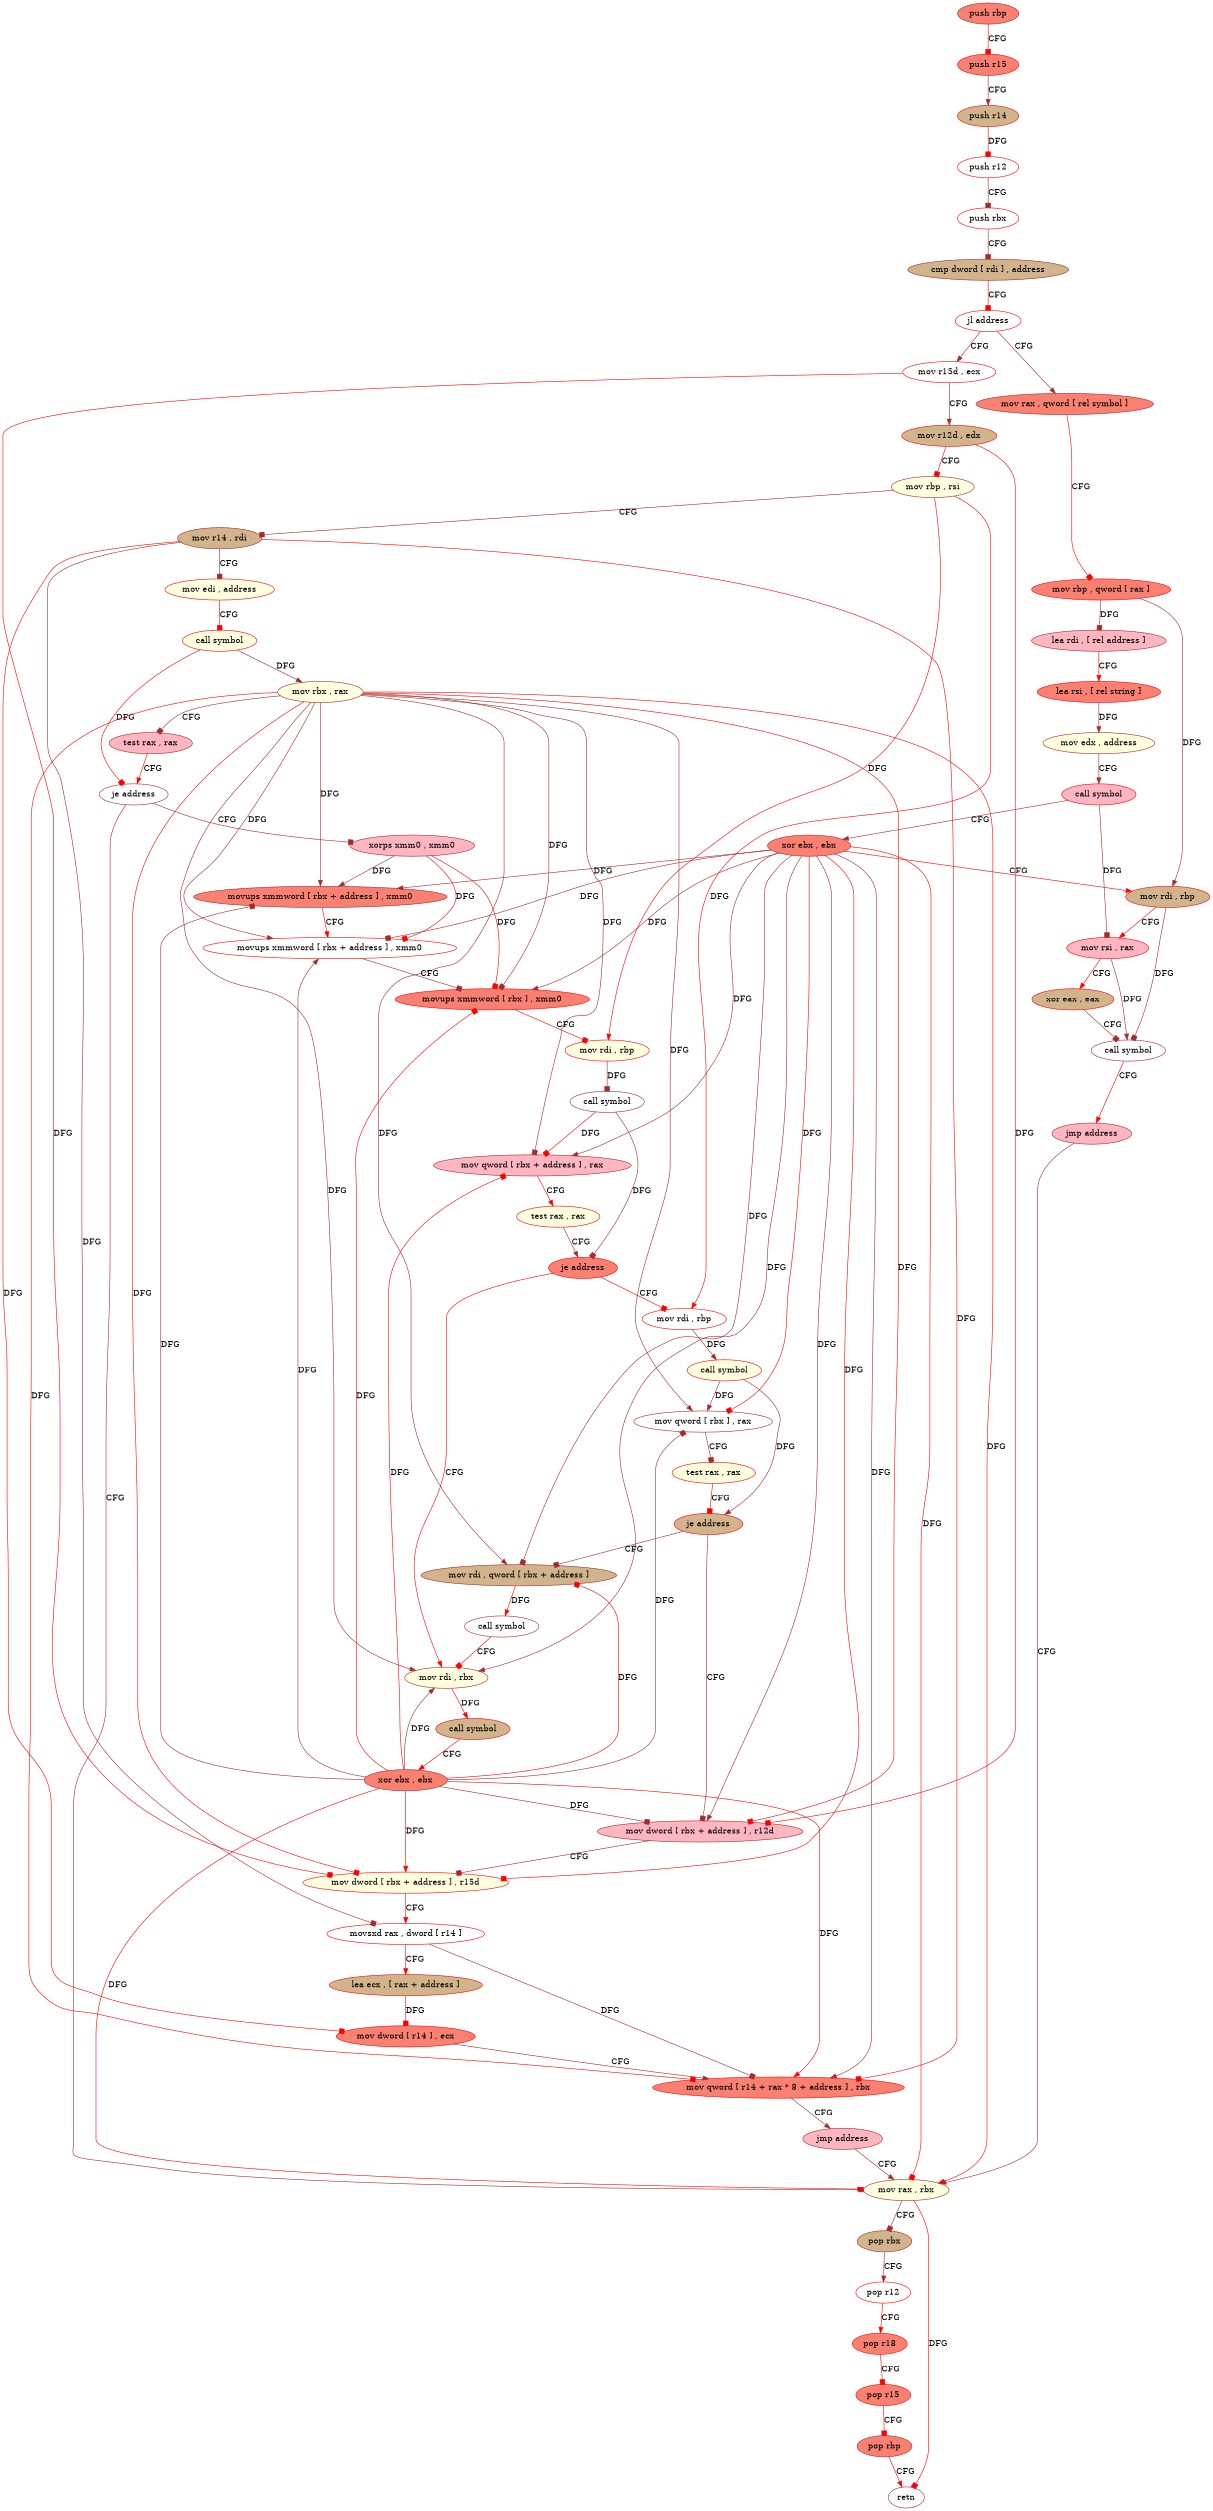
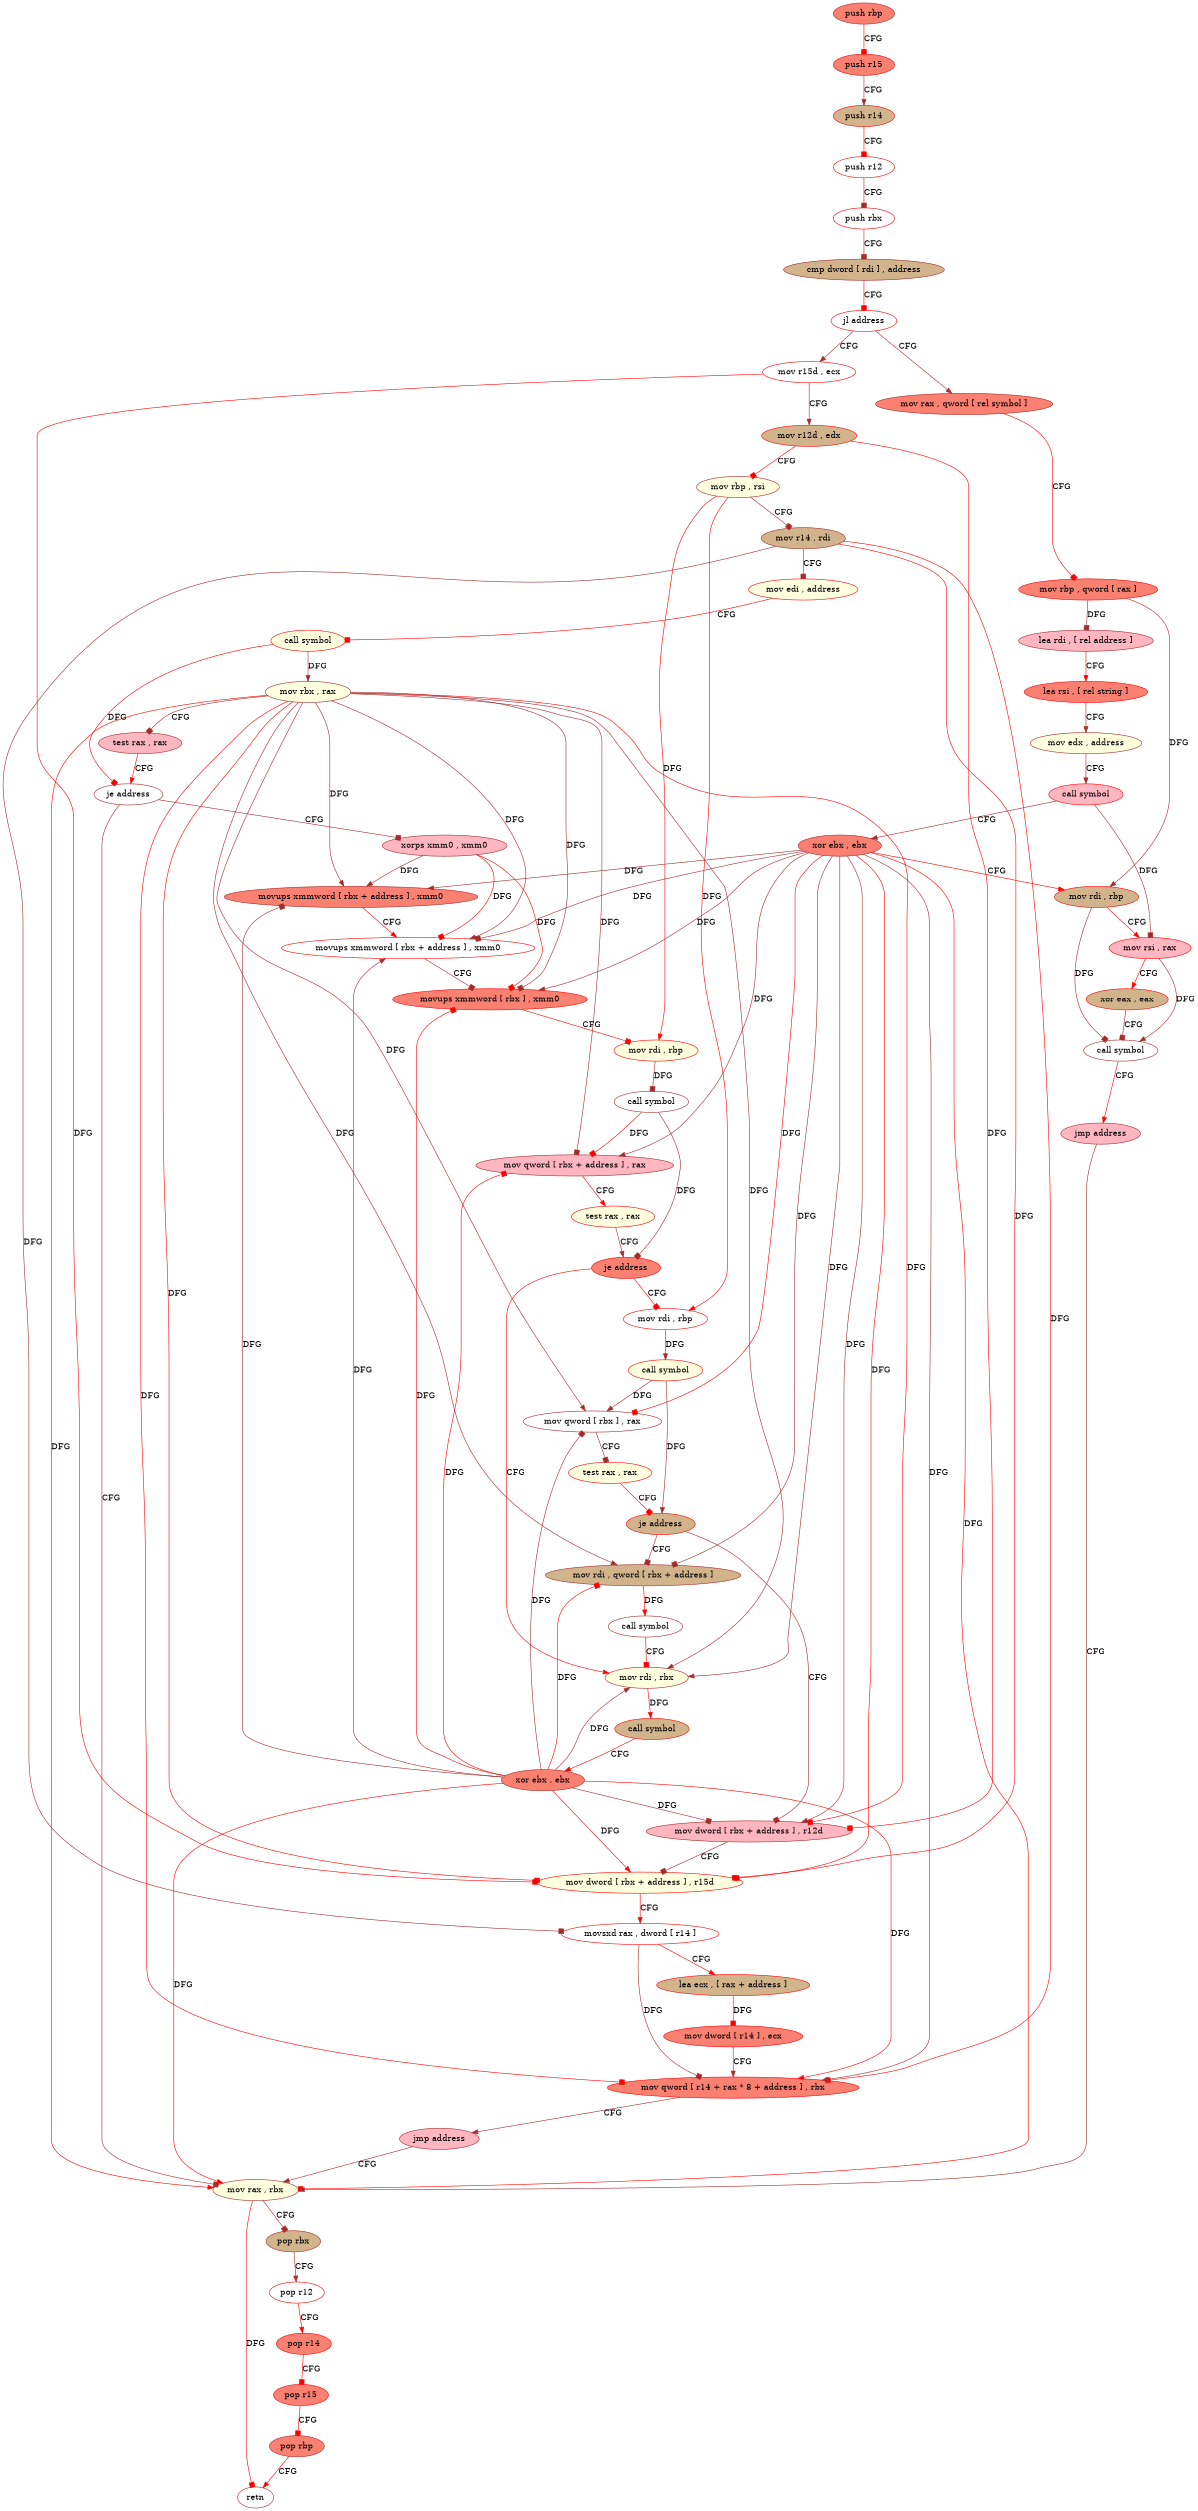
edge "push r14" -> "push r12": label "DFG" -> "CFG"
edge "lea rsi , [ rel string ]" -> "mov edx , address": label "DFG" -> "CFG"
edge "mov r14 , rdi" -> "mov dword [ r14 ] , ecx": now "mov r14 , rdi" -> "mov dword [ rbx + address ] , r15d"
node "pop r18": label "pop r18" -> "pop r14"
